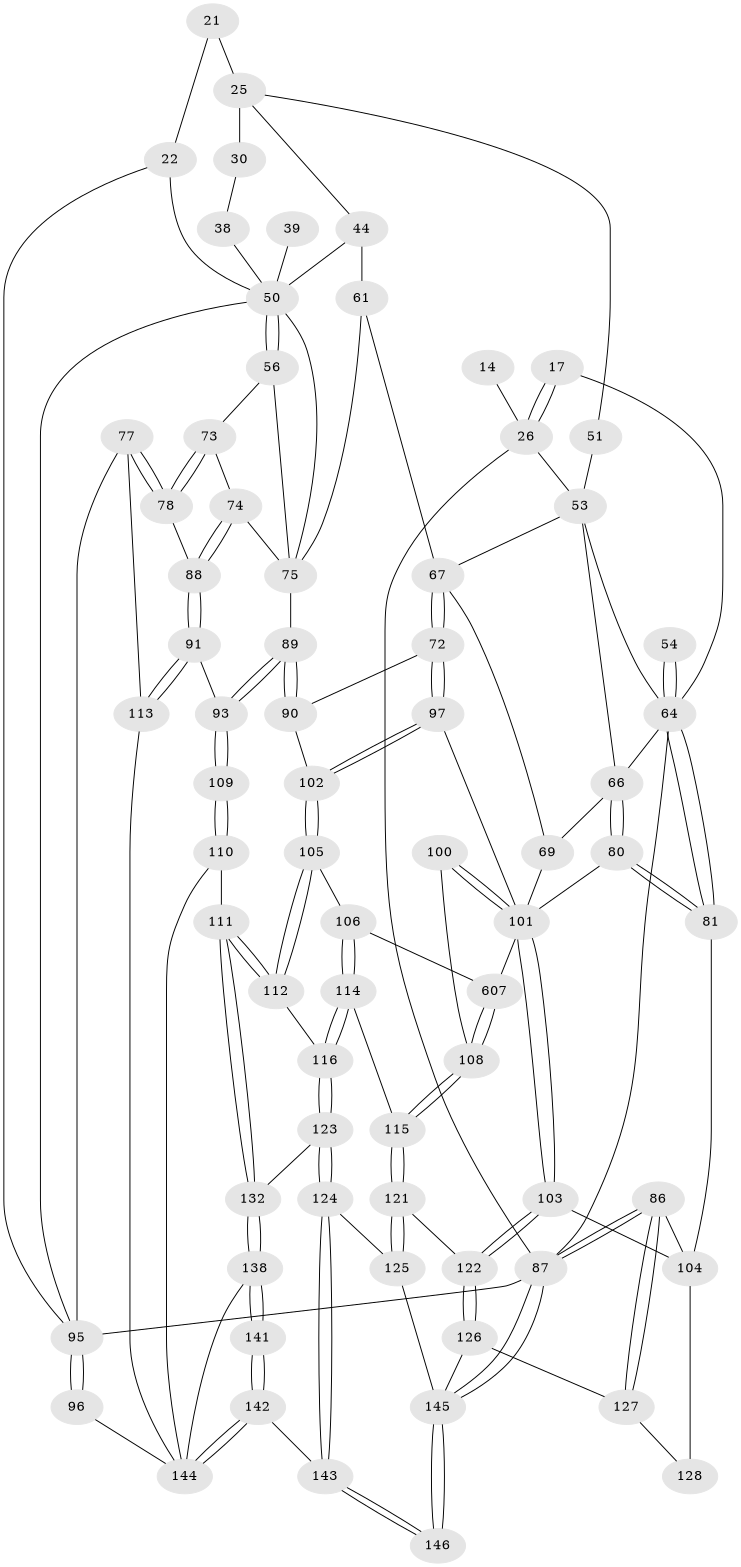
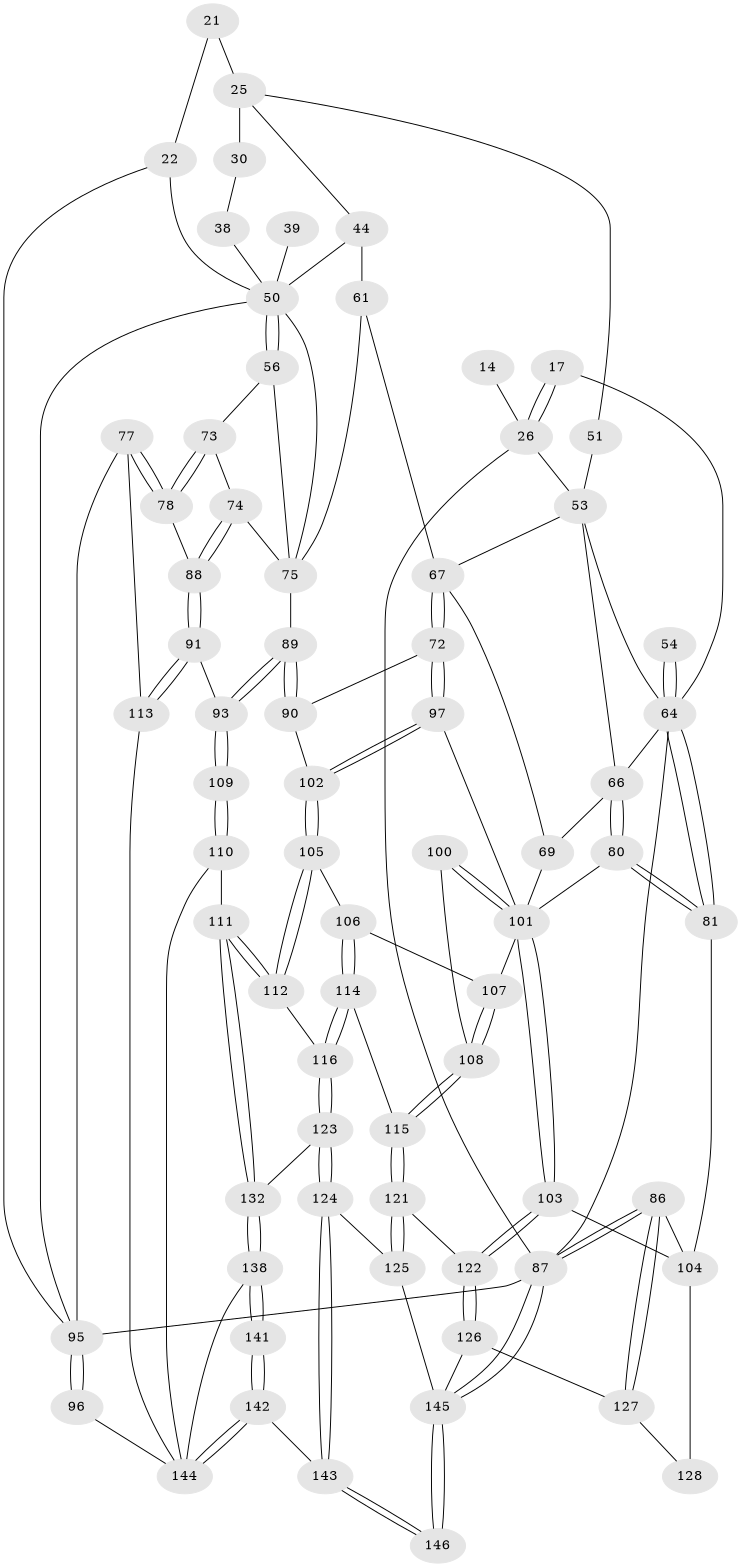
node "607": label "607" -> "107"
